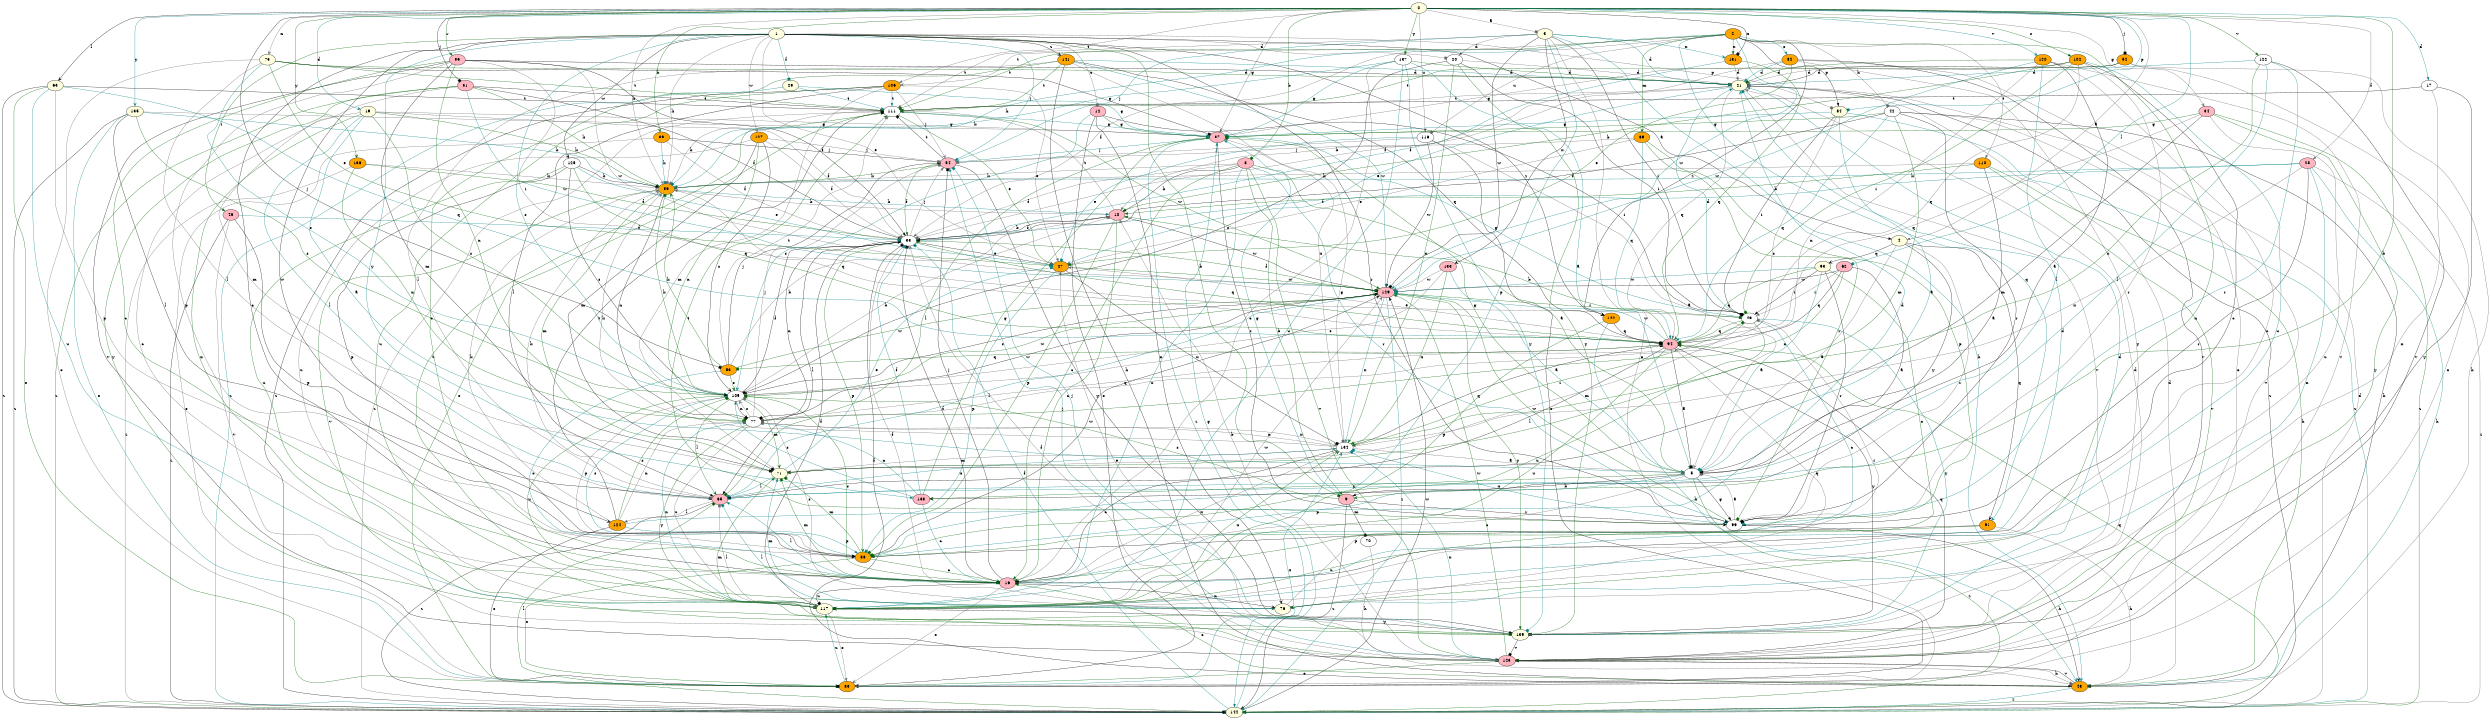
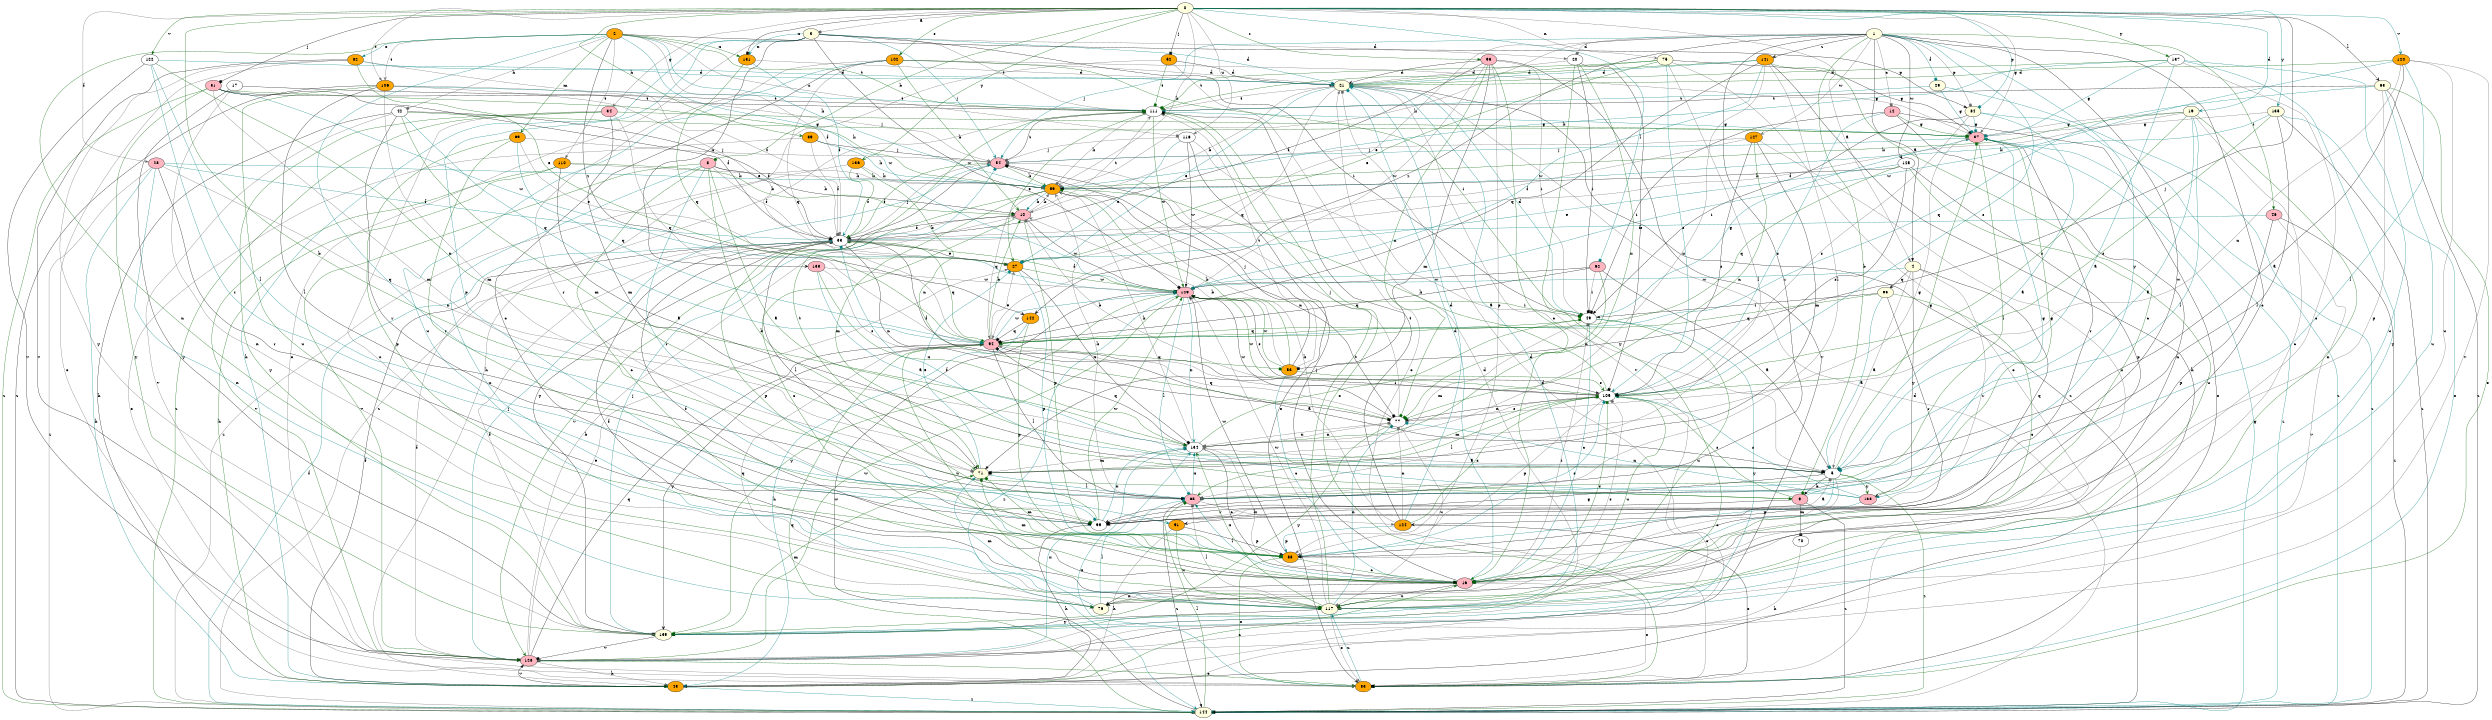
edge "0" -> "17": removed, label "d"
edge "93" -> "129": now "4" -> "129"
